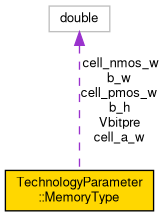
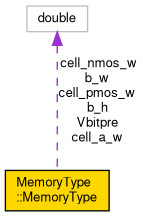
node "TechnologyParameter ::MemoryType": label "TechnologyParameter ::MemoryType" -> "MemoryType ::MemoryType"
